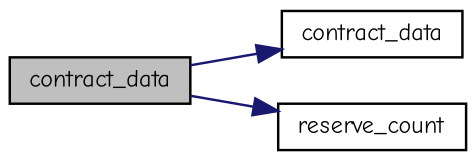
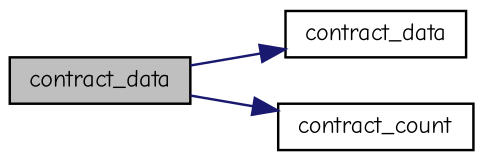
node "reserve_count": label "reserve_count" -> "contract_count"
